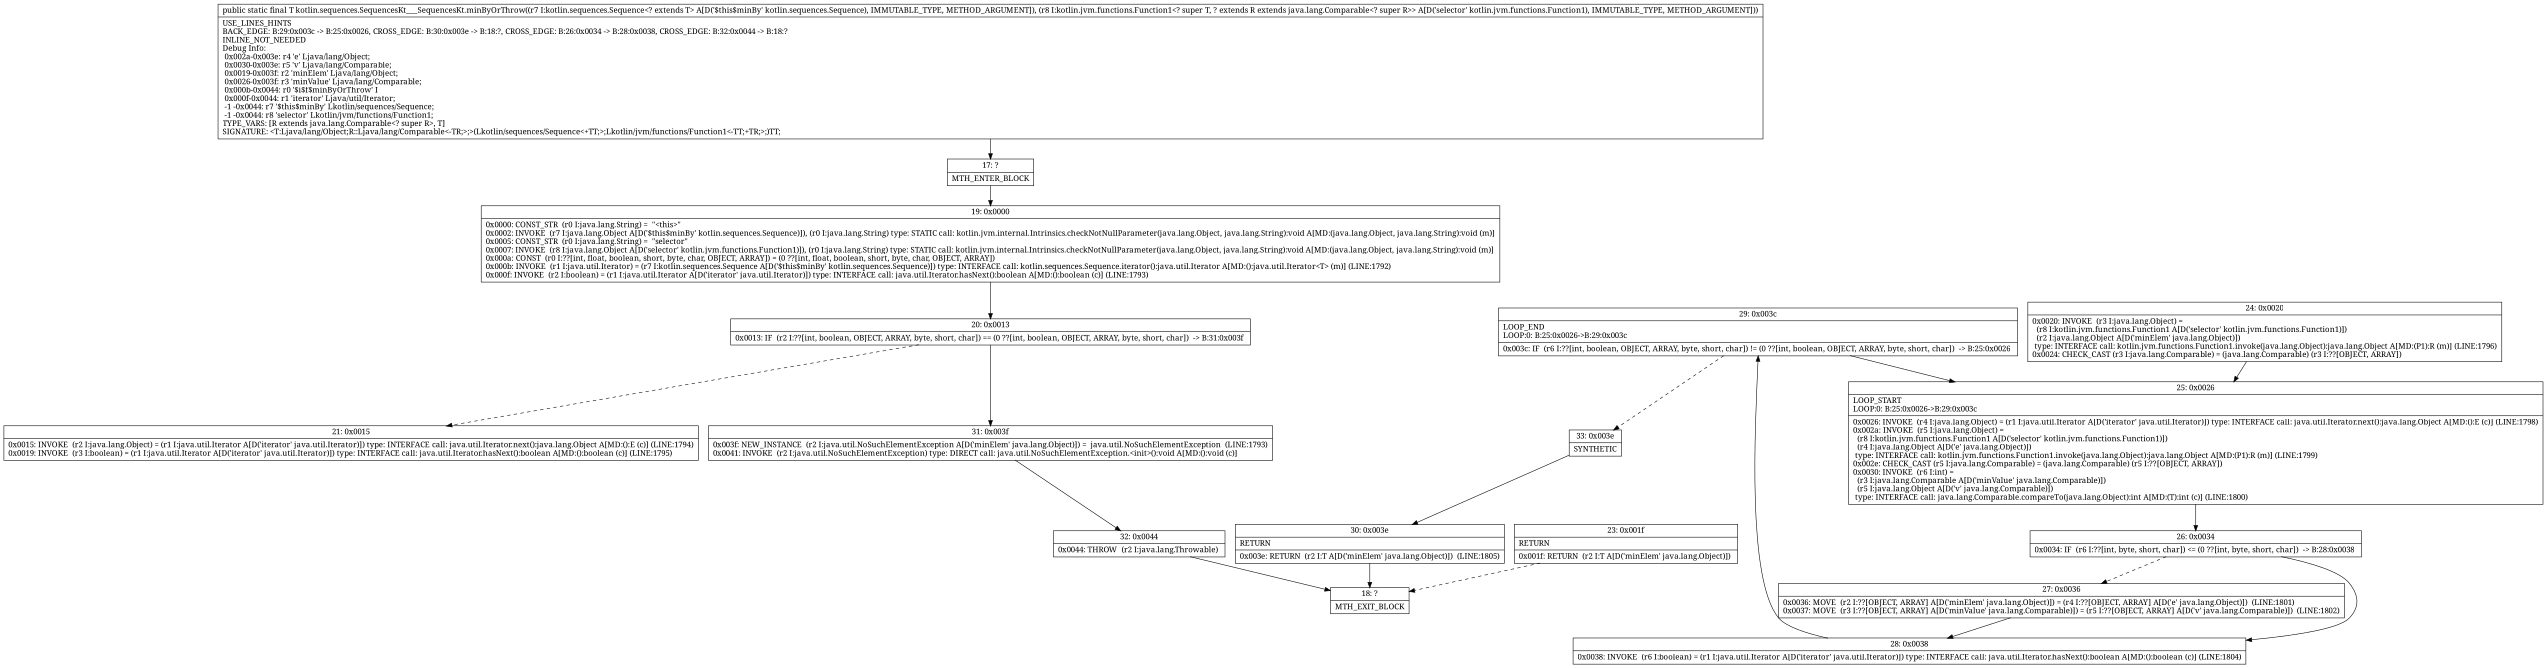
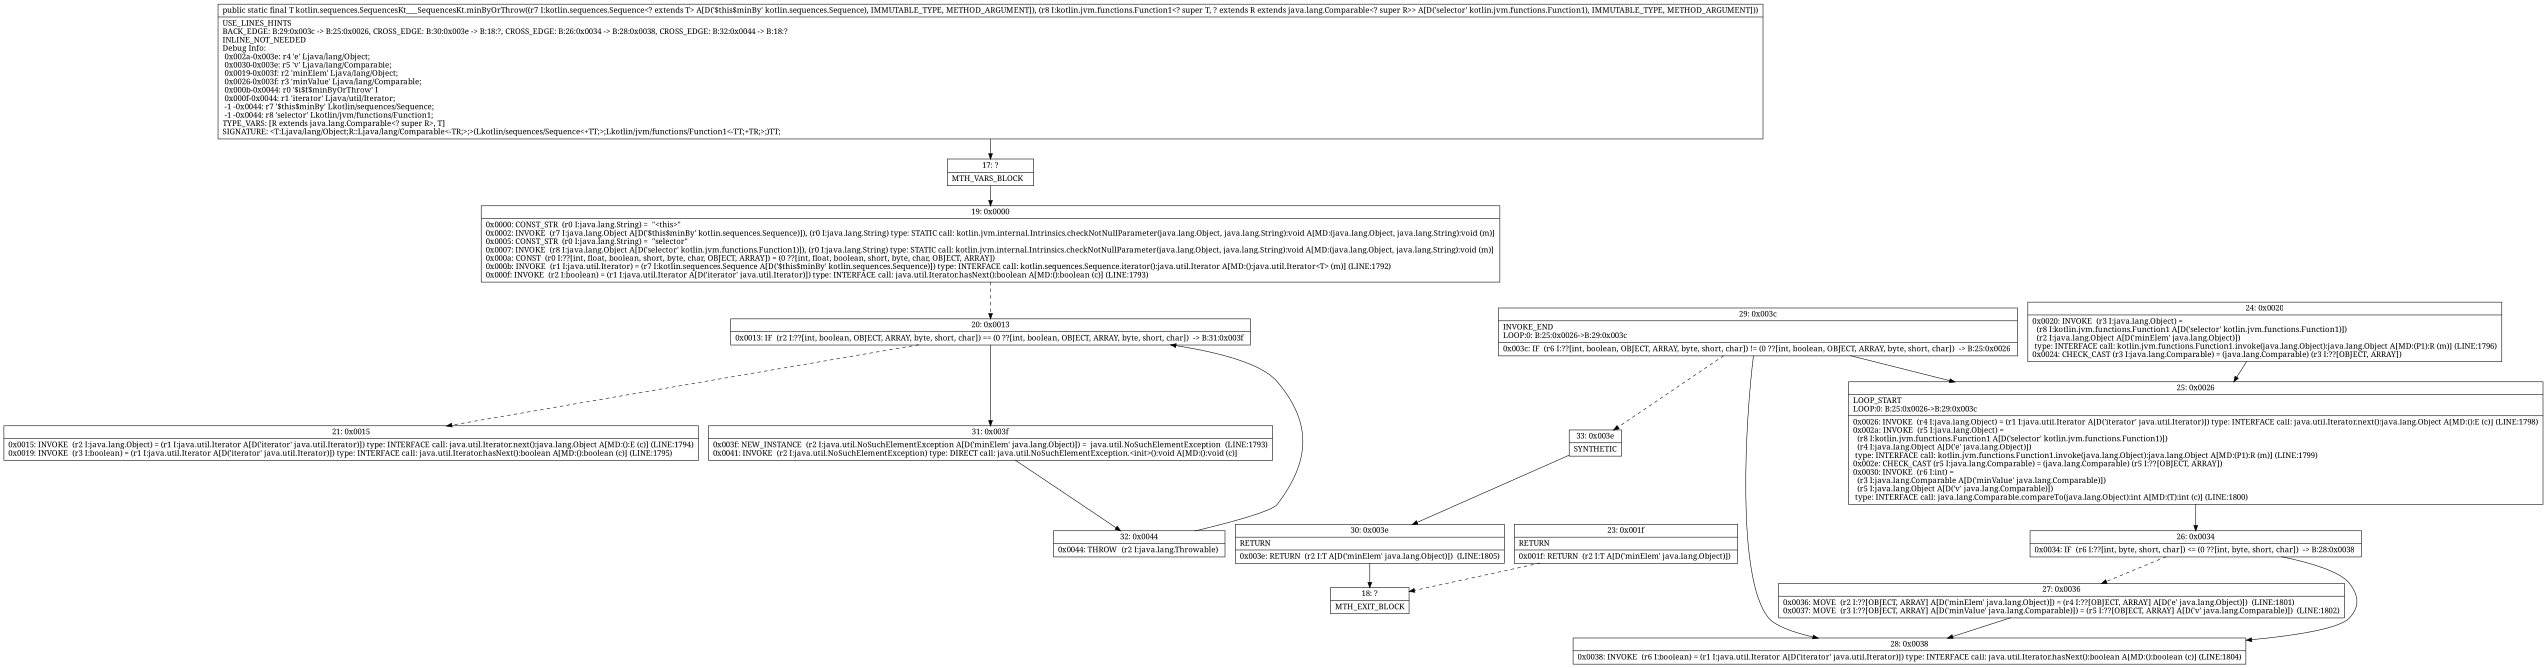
node "17: ?": text "MTH_ENTER_BLOCK" -> "MTH_VARS_BLOCK"
edge "19: 0x0000" -> "20: 0x0013": style solid -> dashed
node "29: 0x003c": text "LOOP_END" -> "INVOKE_END"
edge "28: 0x0038" -> "29: 0x003c": reversed
edge "32: 0x0044" -> "18: ?": now "32: 0x0044" -> "20: 0x0013"
